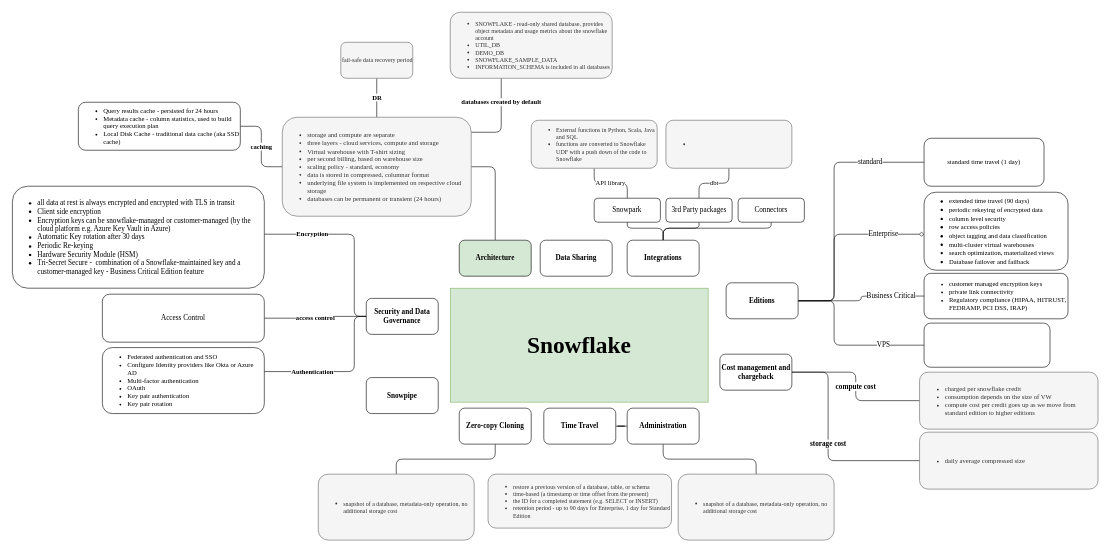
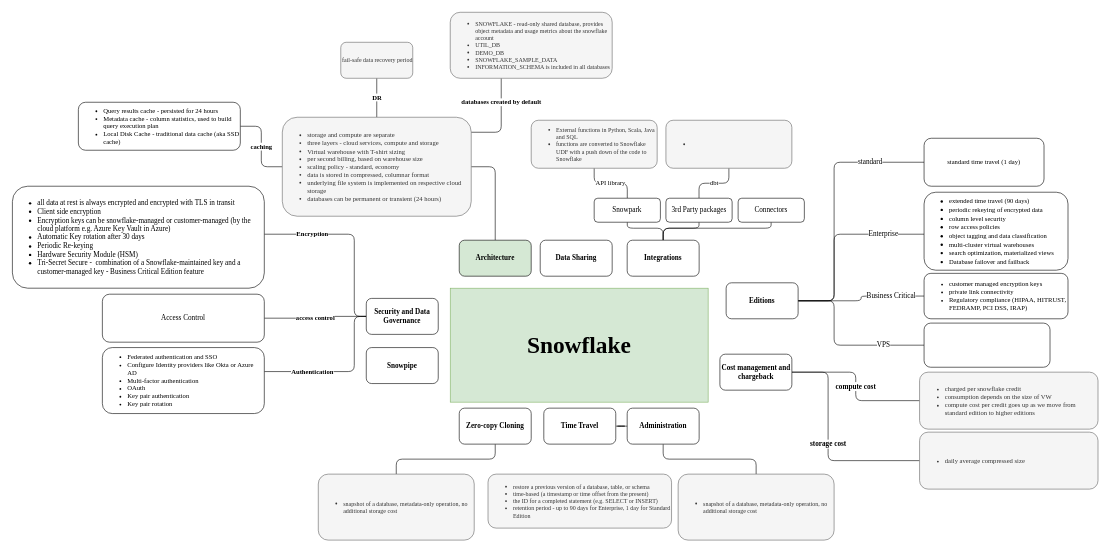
edge "Editions" -> "extended time travel (90 days) periodic rekeying of encrypted data column level security row access policies object tagging and data classification multi-cluster virtual warehouses search optimization, materialized views Database failover and failback": arrowhead diamond -> none
node "Snowpipe": moved (402, 396) -> (402, 366)
